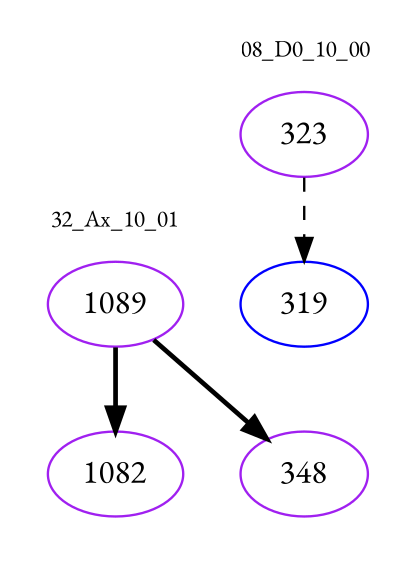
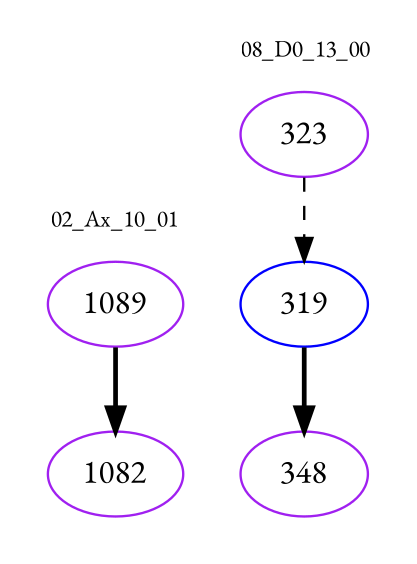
cluster "08_D0_10_00": label "08_D0_10_00" -> "08_D0_13_00"
cluster "32_Ax_10_01": label "32_Ax_10_01" -> "02_Ax_10_01"
edge "1089" -> "348": now "319" -> "348"
